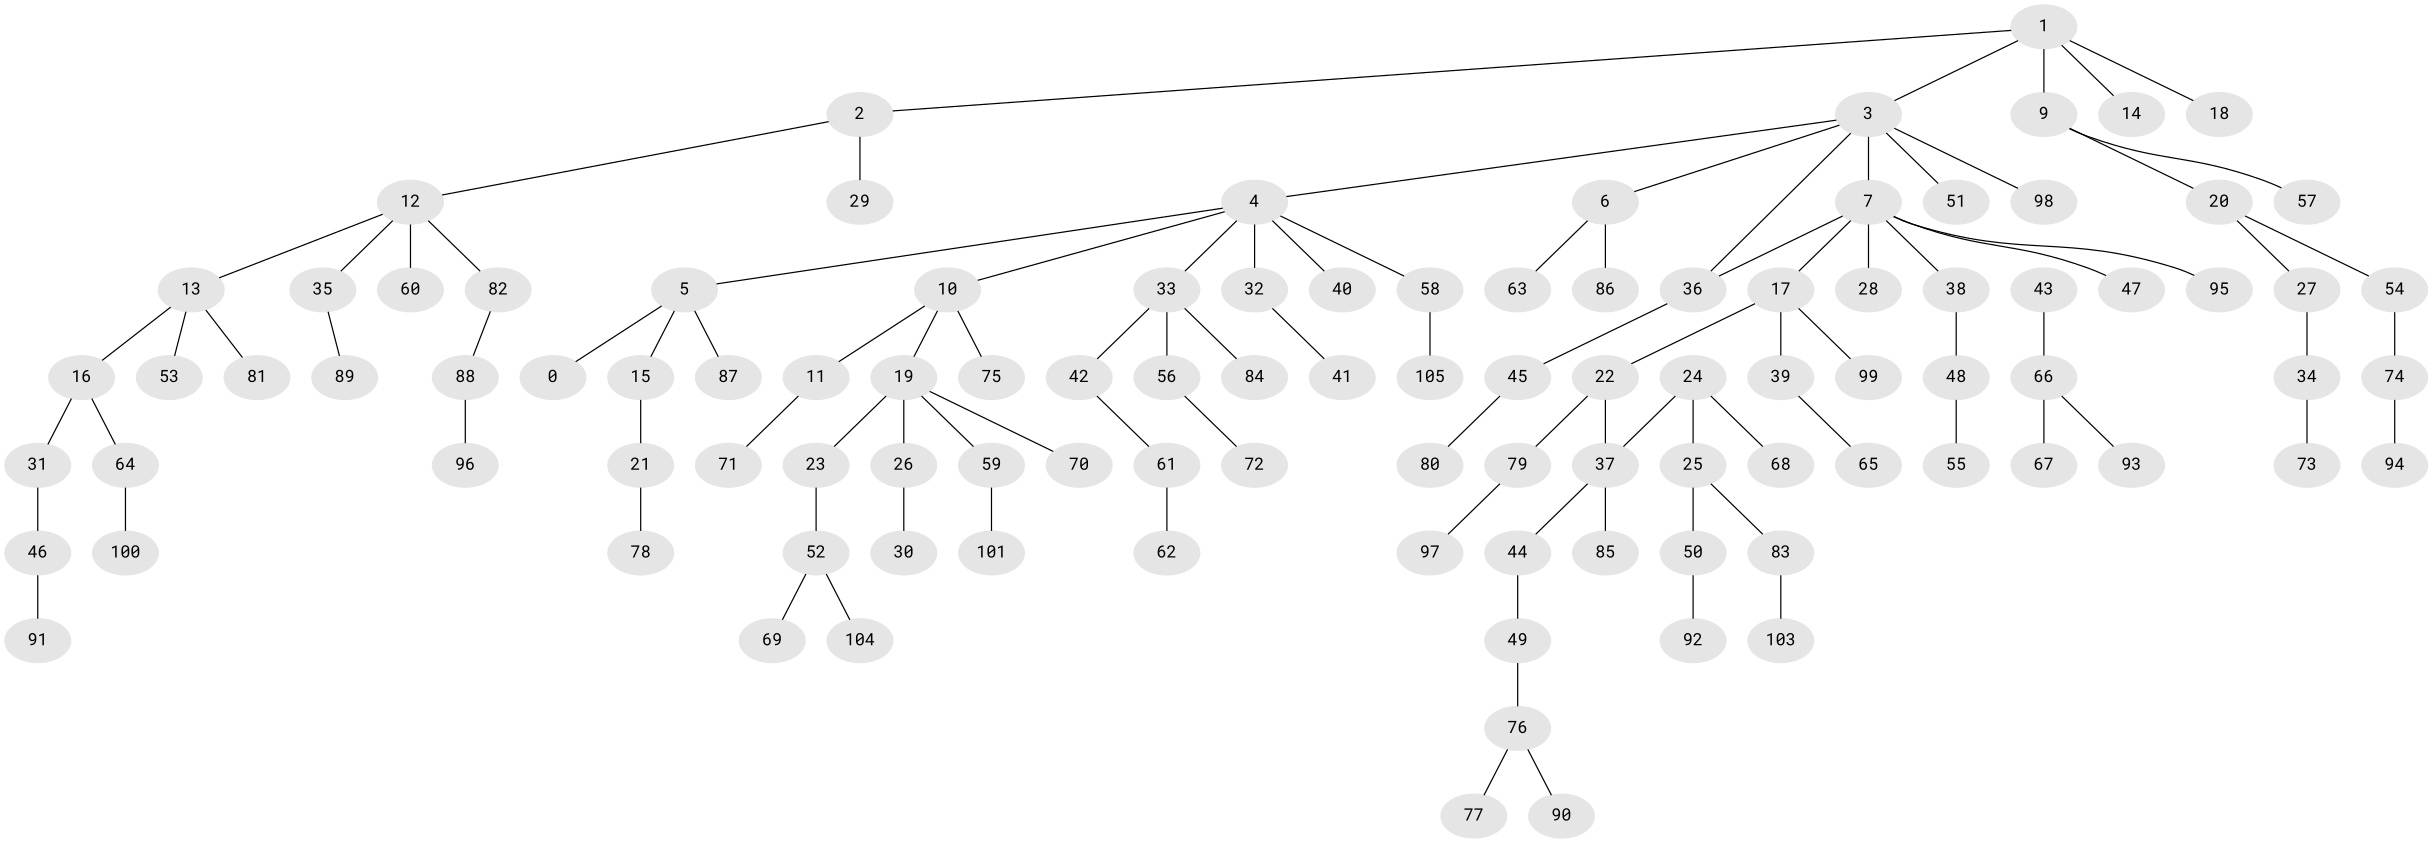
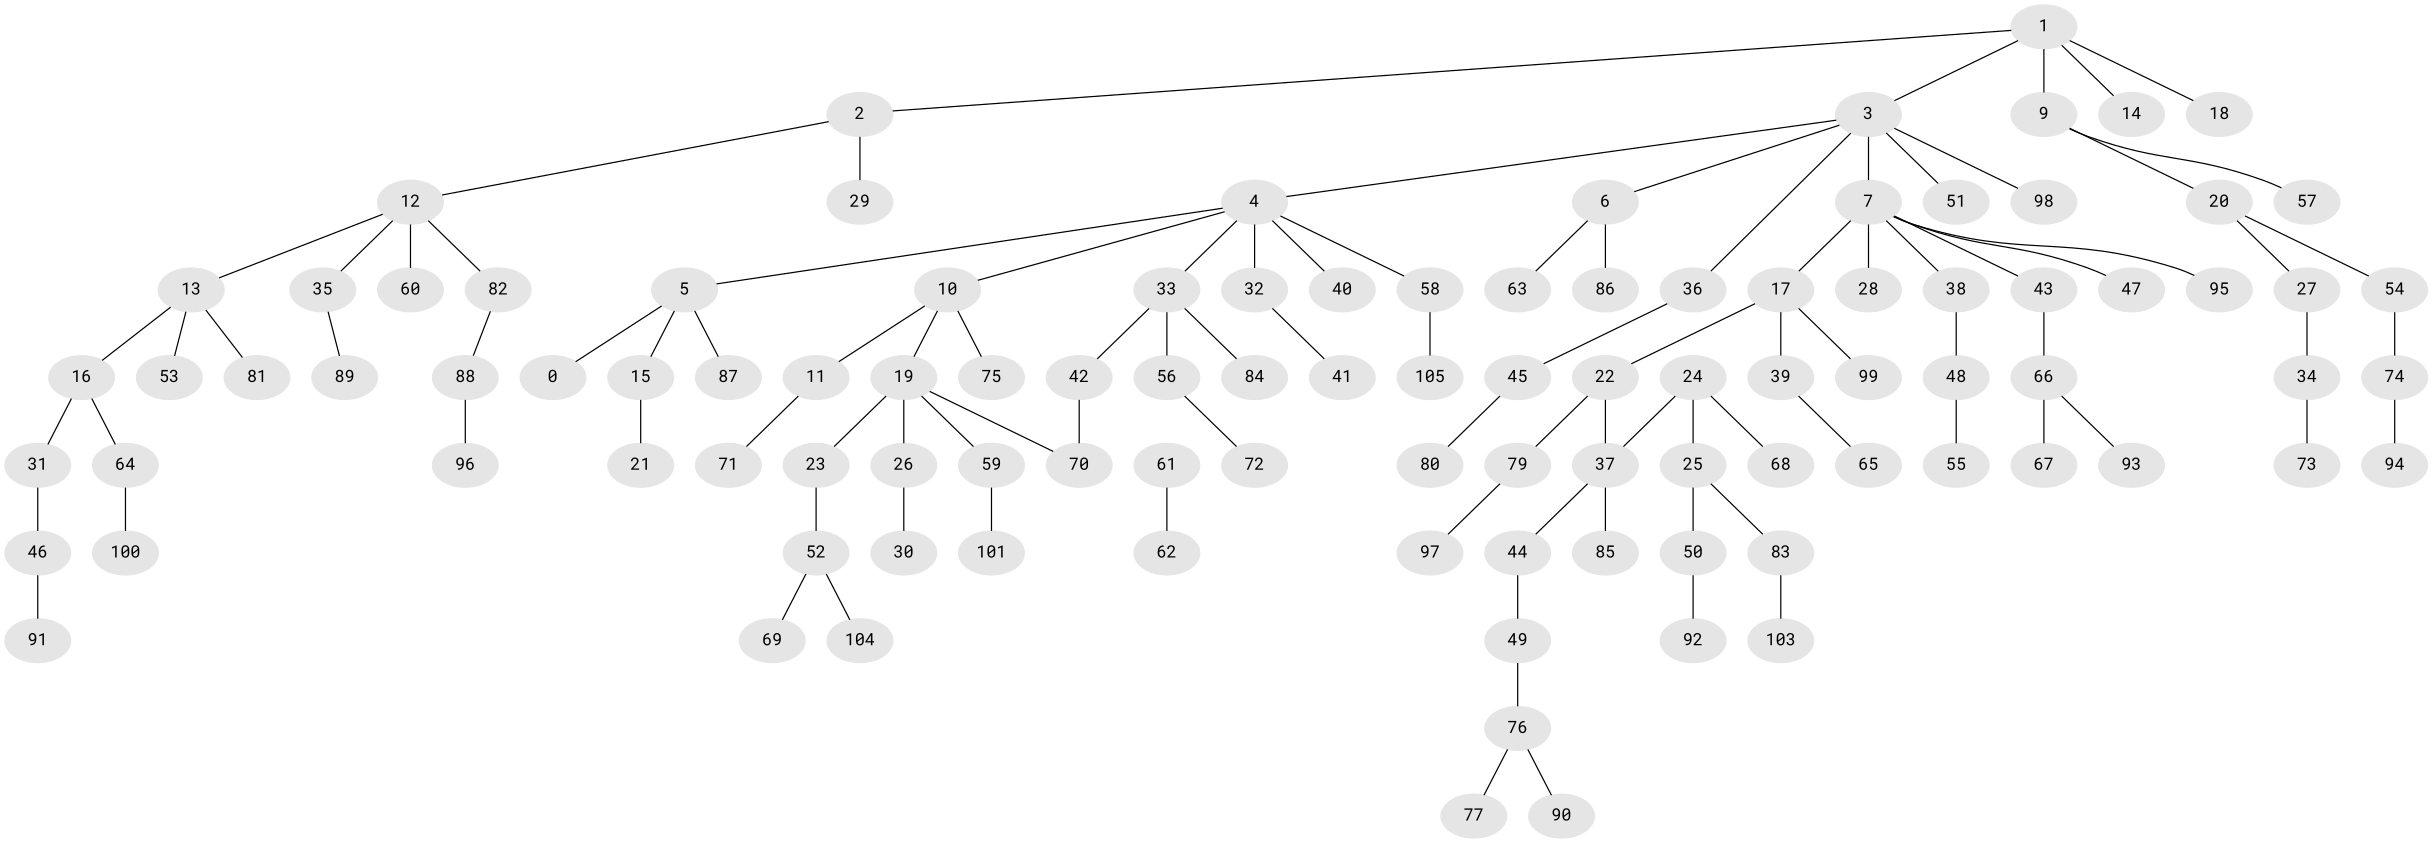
edge "7" -- "36": now "7" -- "43"
edge "42" -- "61": now "42" -- "70"
node "78": removed
